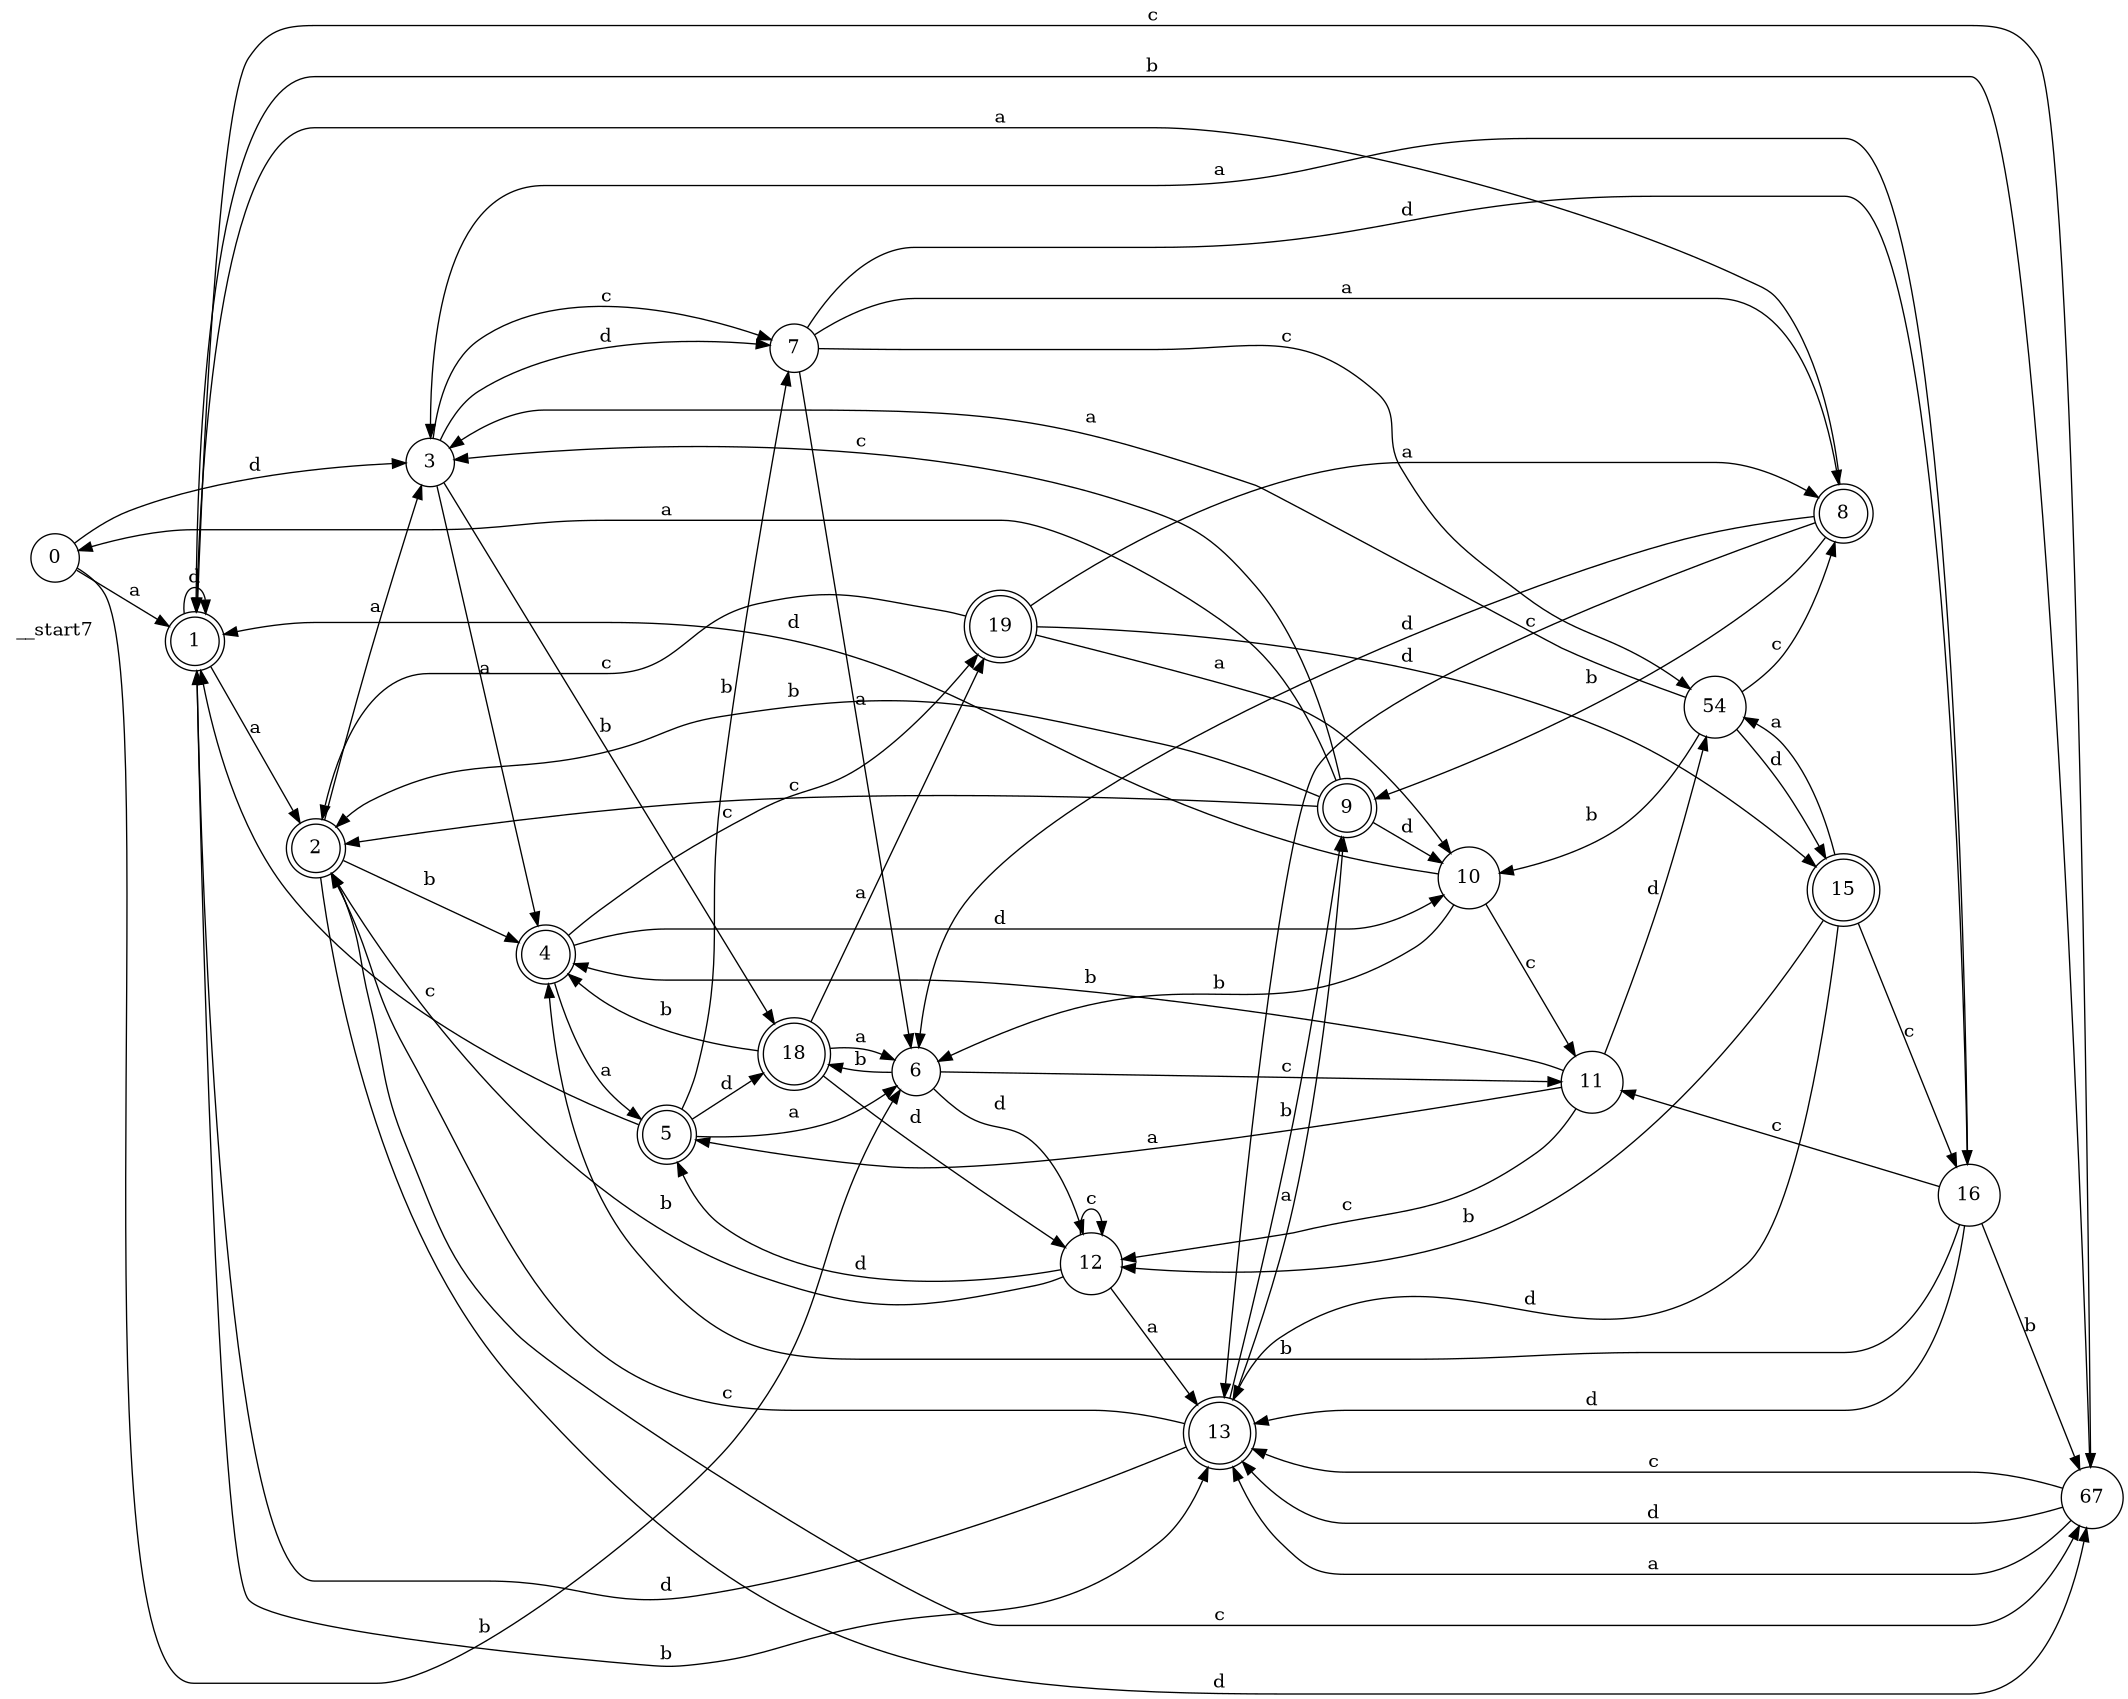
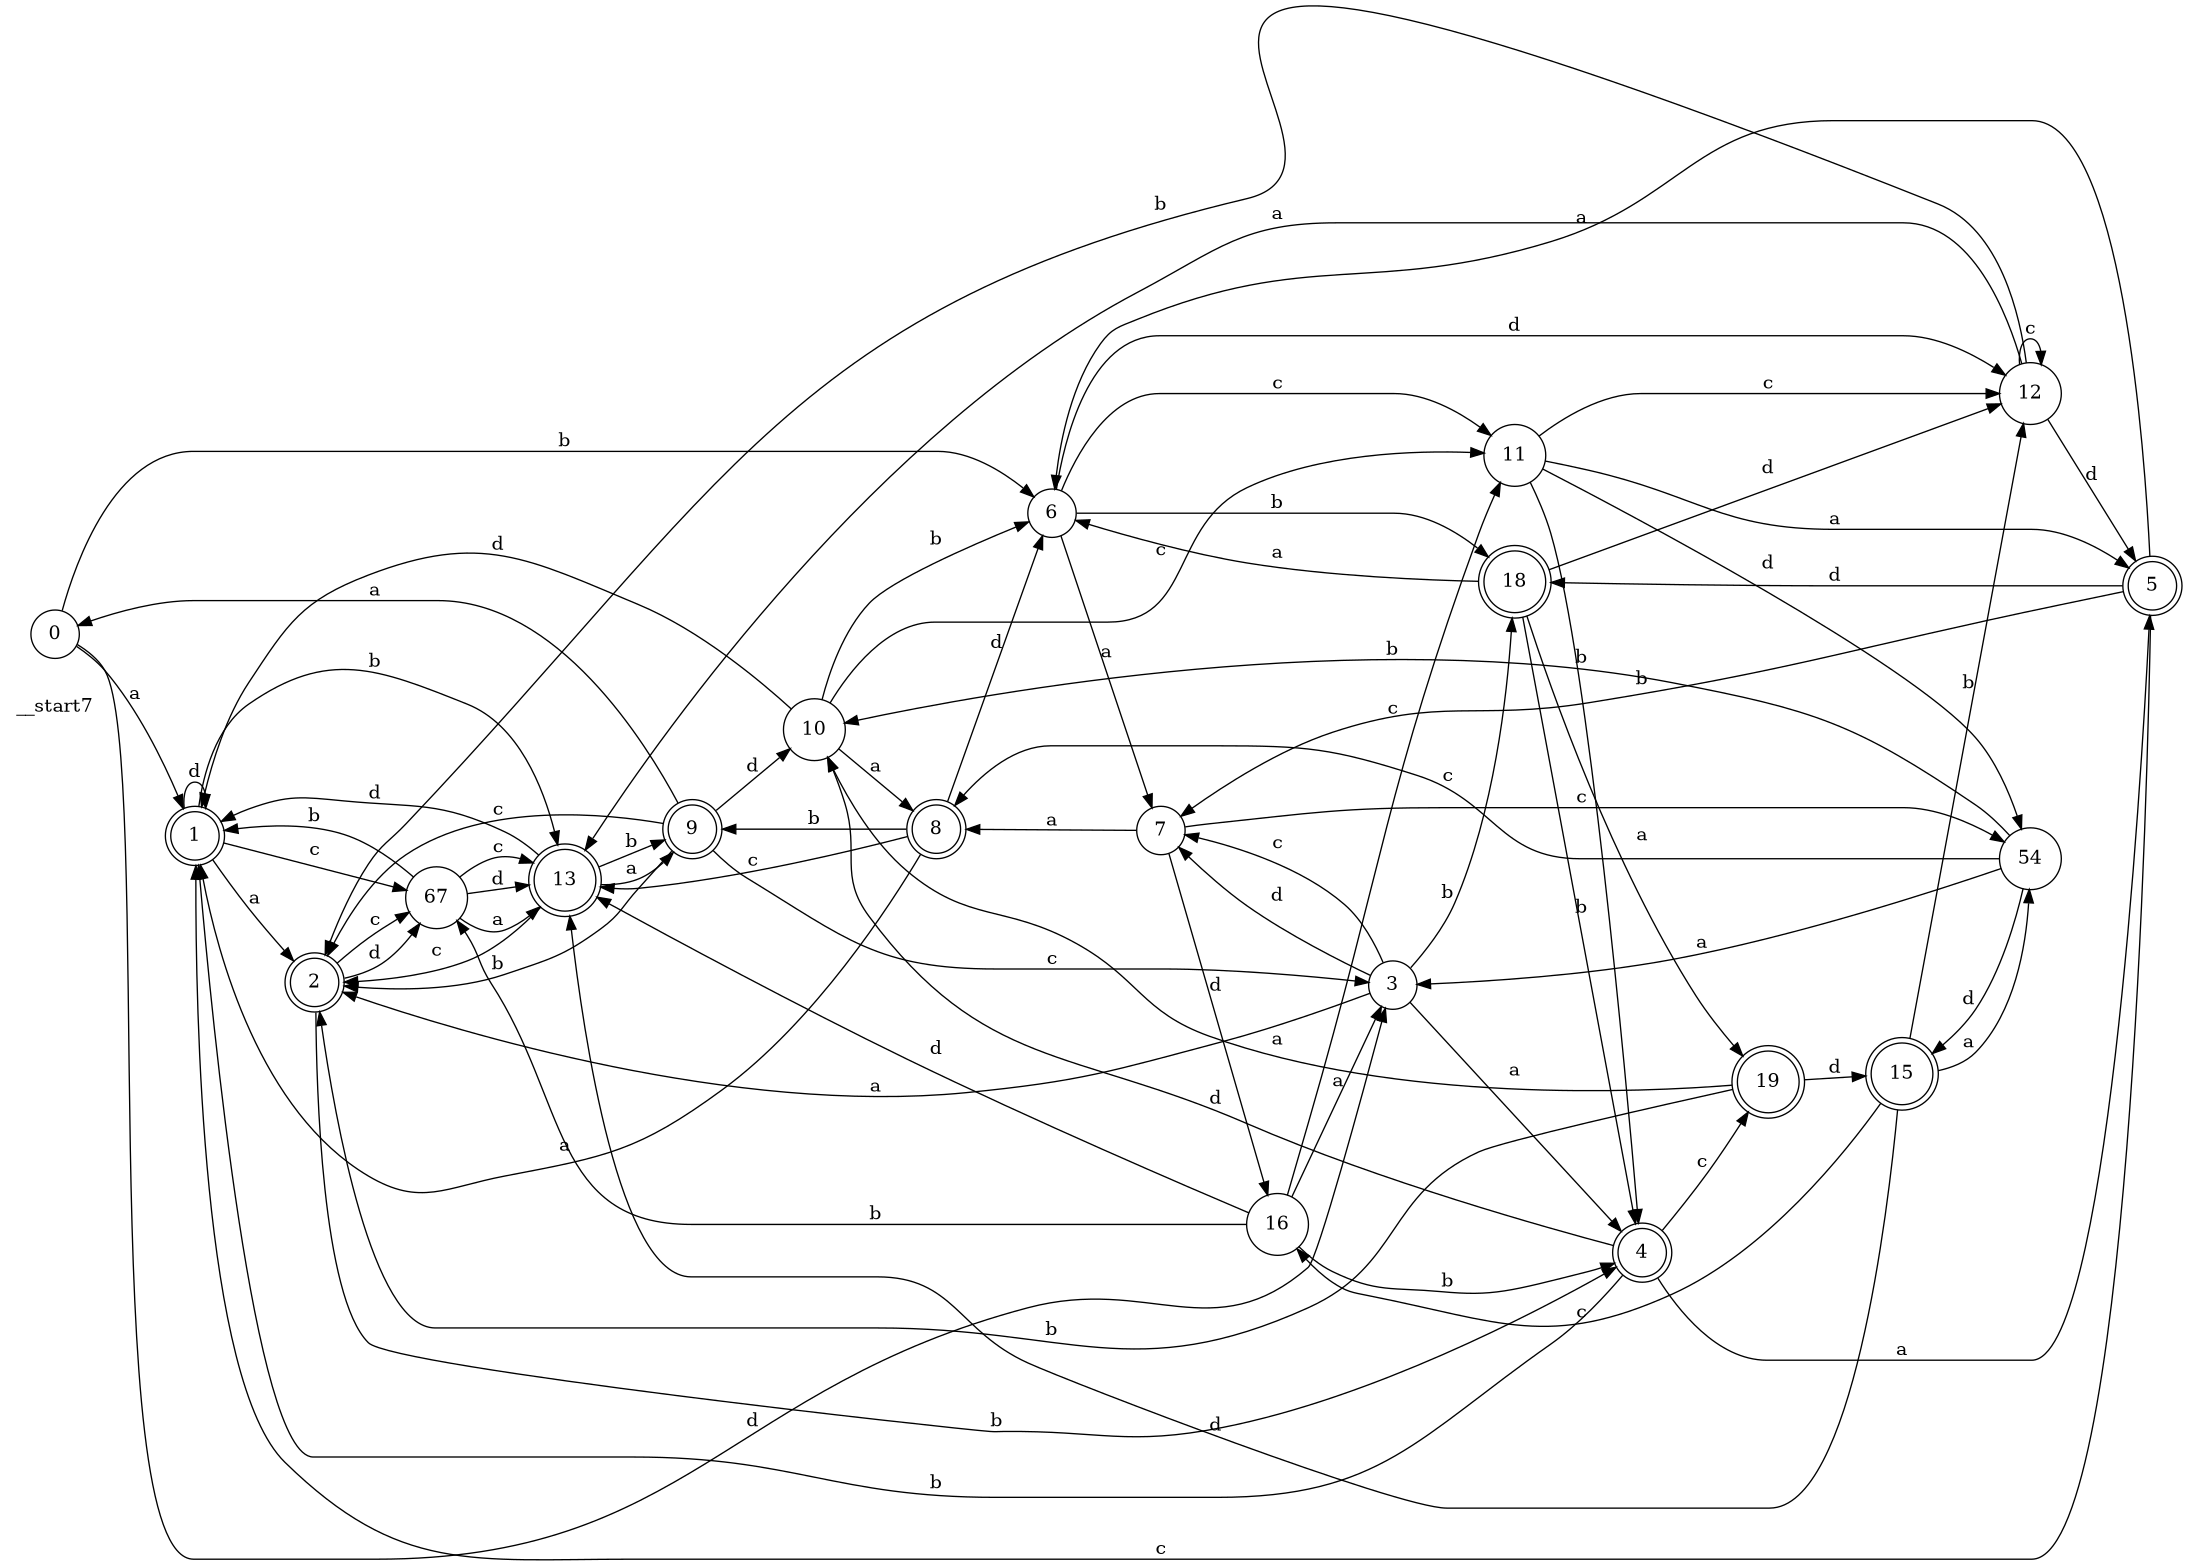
edge "19" -> "8": now "10" -> "8"
edge "2" -> "3": reversed
edge "19" -> "2": label "c" -> "b"
edge "7" -> "6": reversed
edge "4" -> "1": added, label "b"
